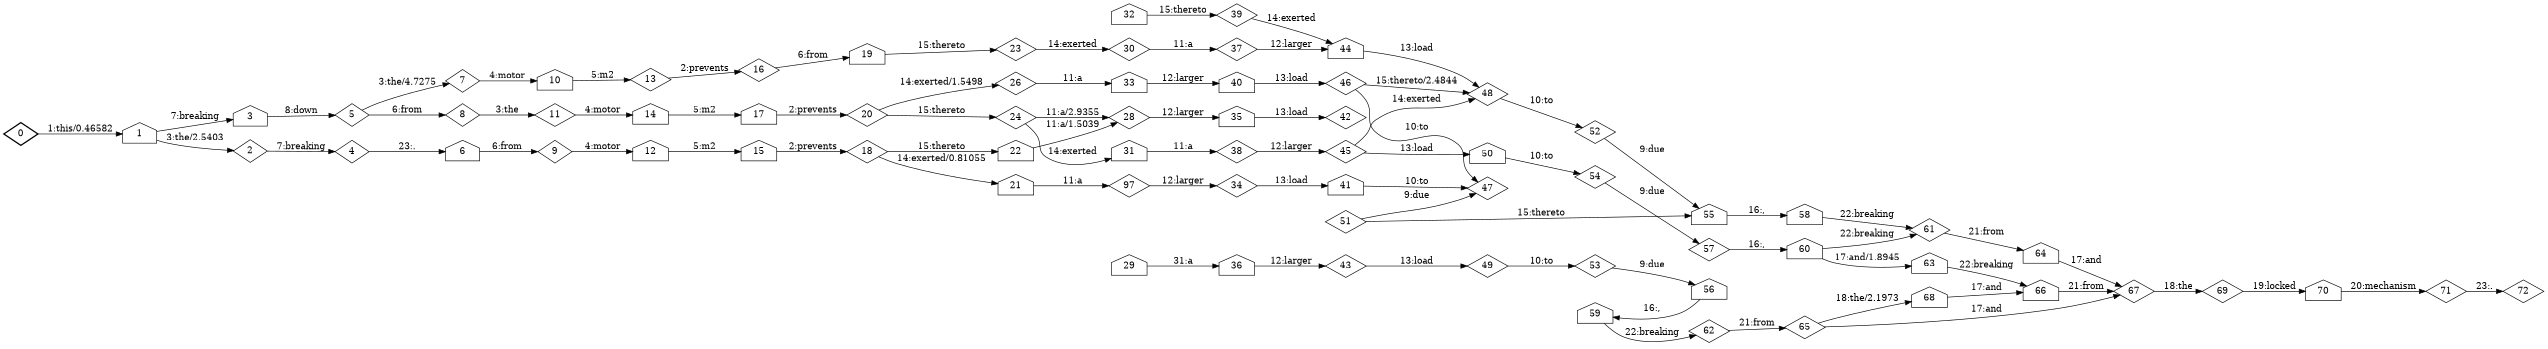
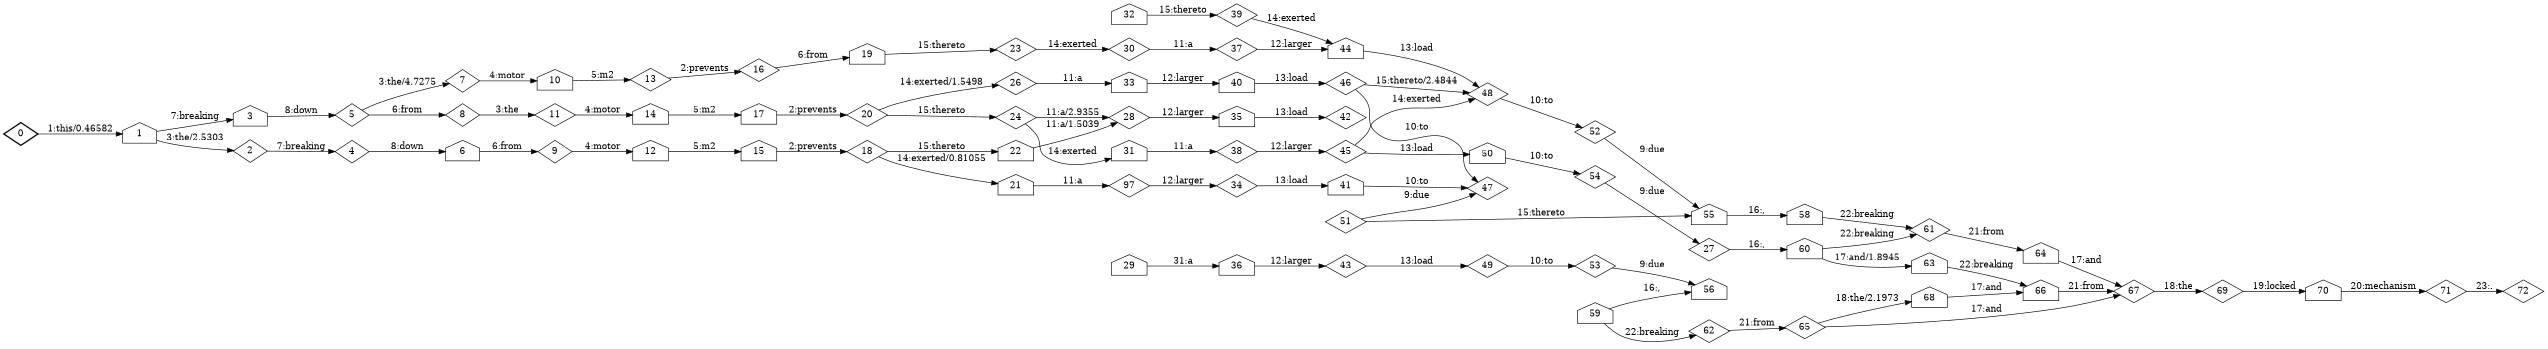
edge "1" -> "2": label "3:the/2.5403" -> "3:the/2.5303"
edge "4" -> "6": label "23:." -> "8:down"
node "57": label "57" -> "27"
edge "56" -> "59": reversed
